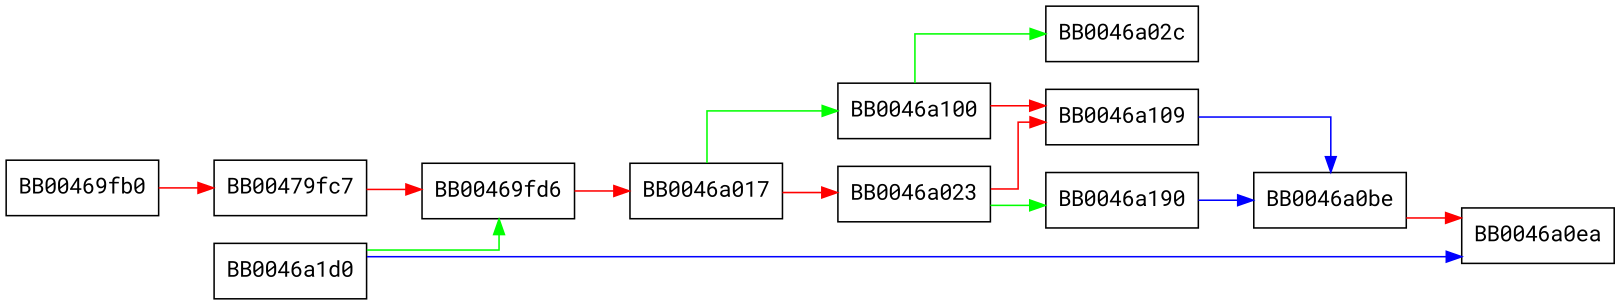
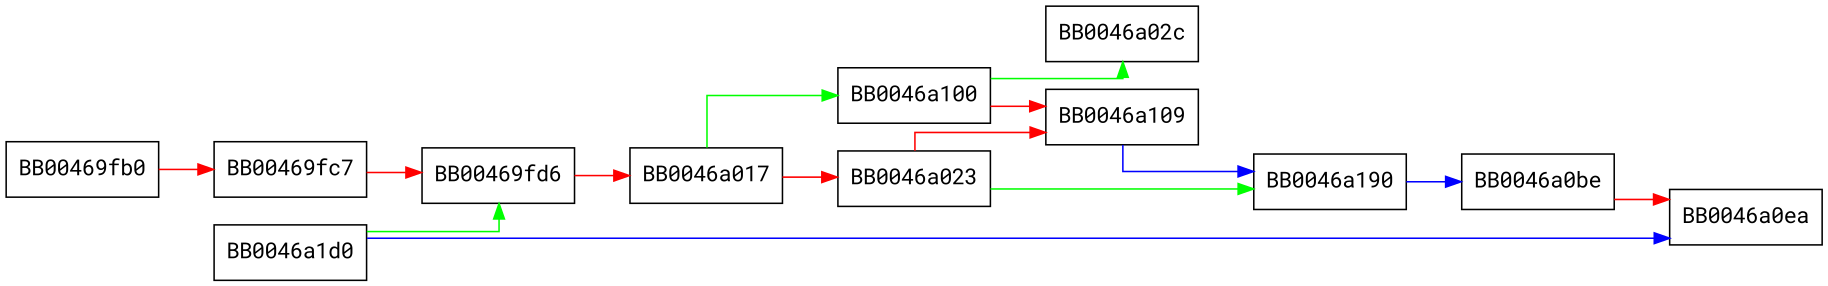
edge "BB0046a109" -> "BB0046a0be": now "BB0046a109" -> "BB0046a190"
node "BB00479fc7": label "BB00479fc7" -> "BB00469fc7"
